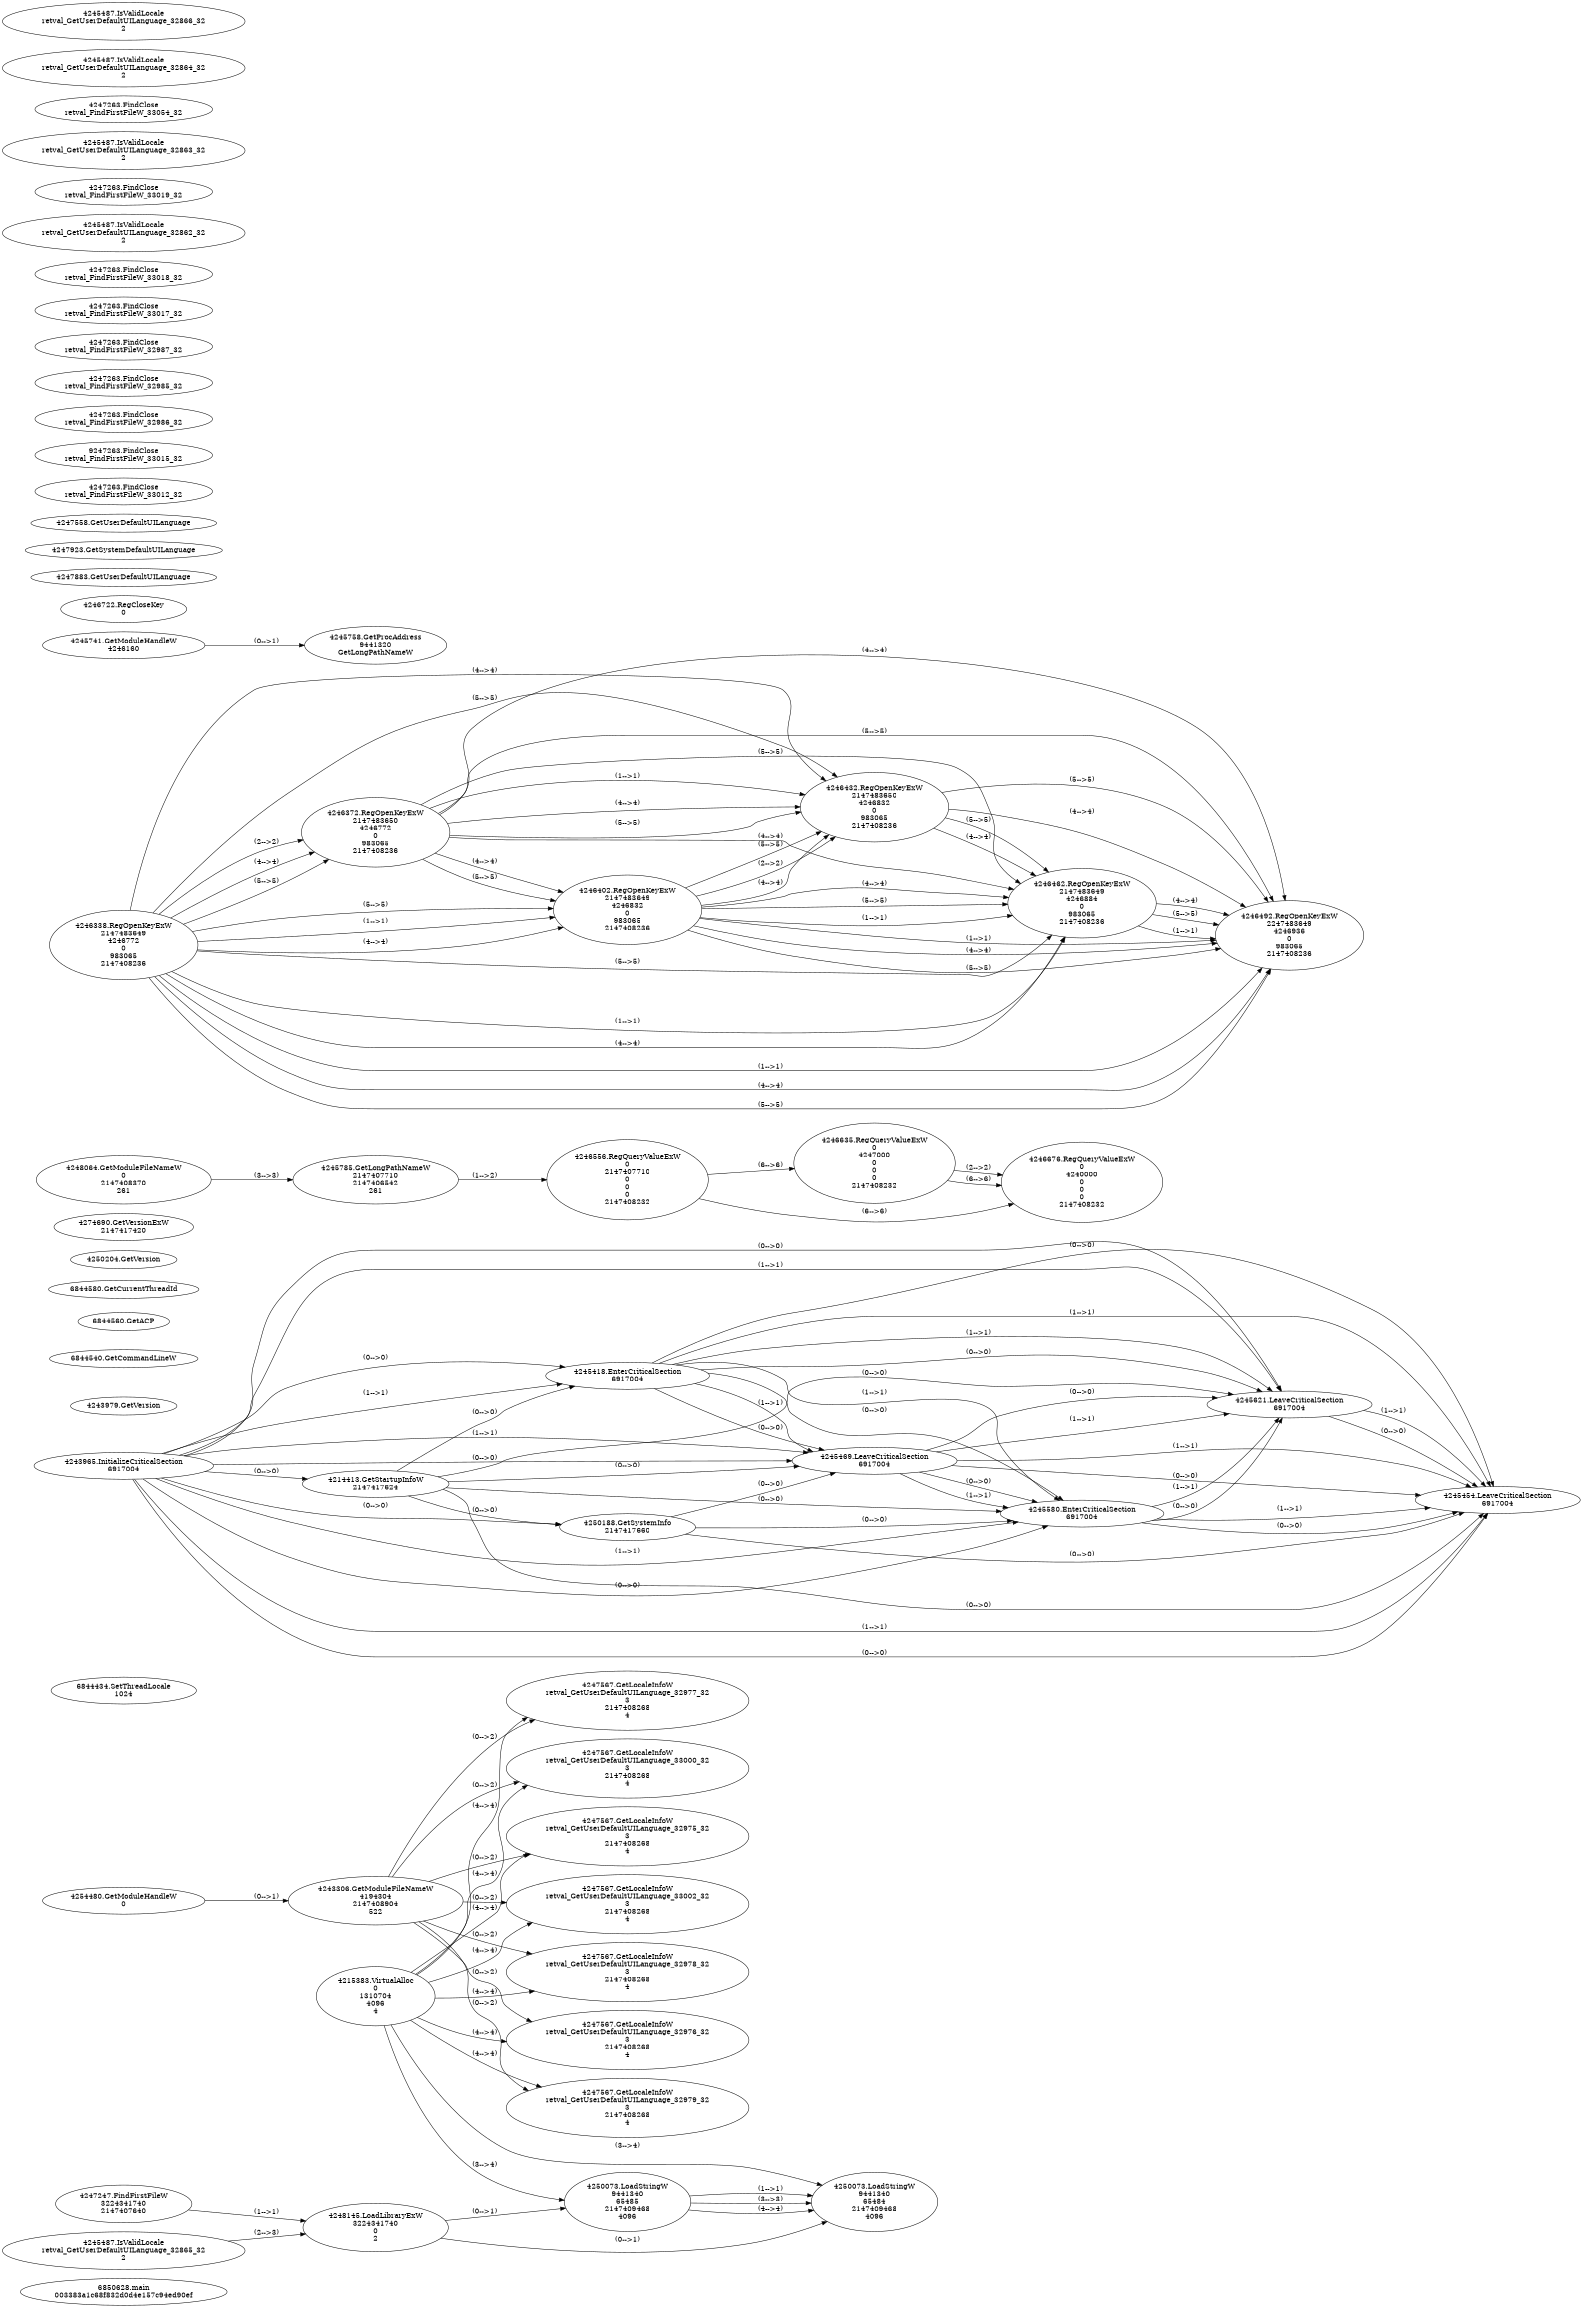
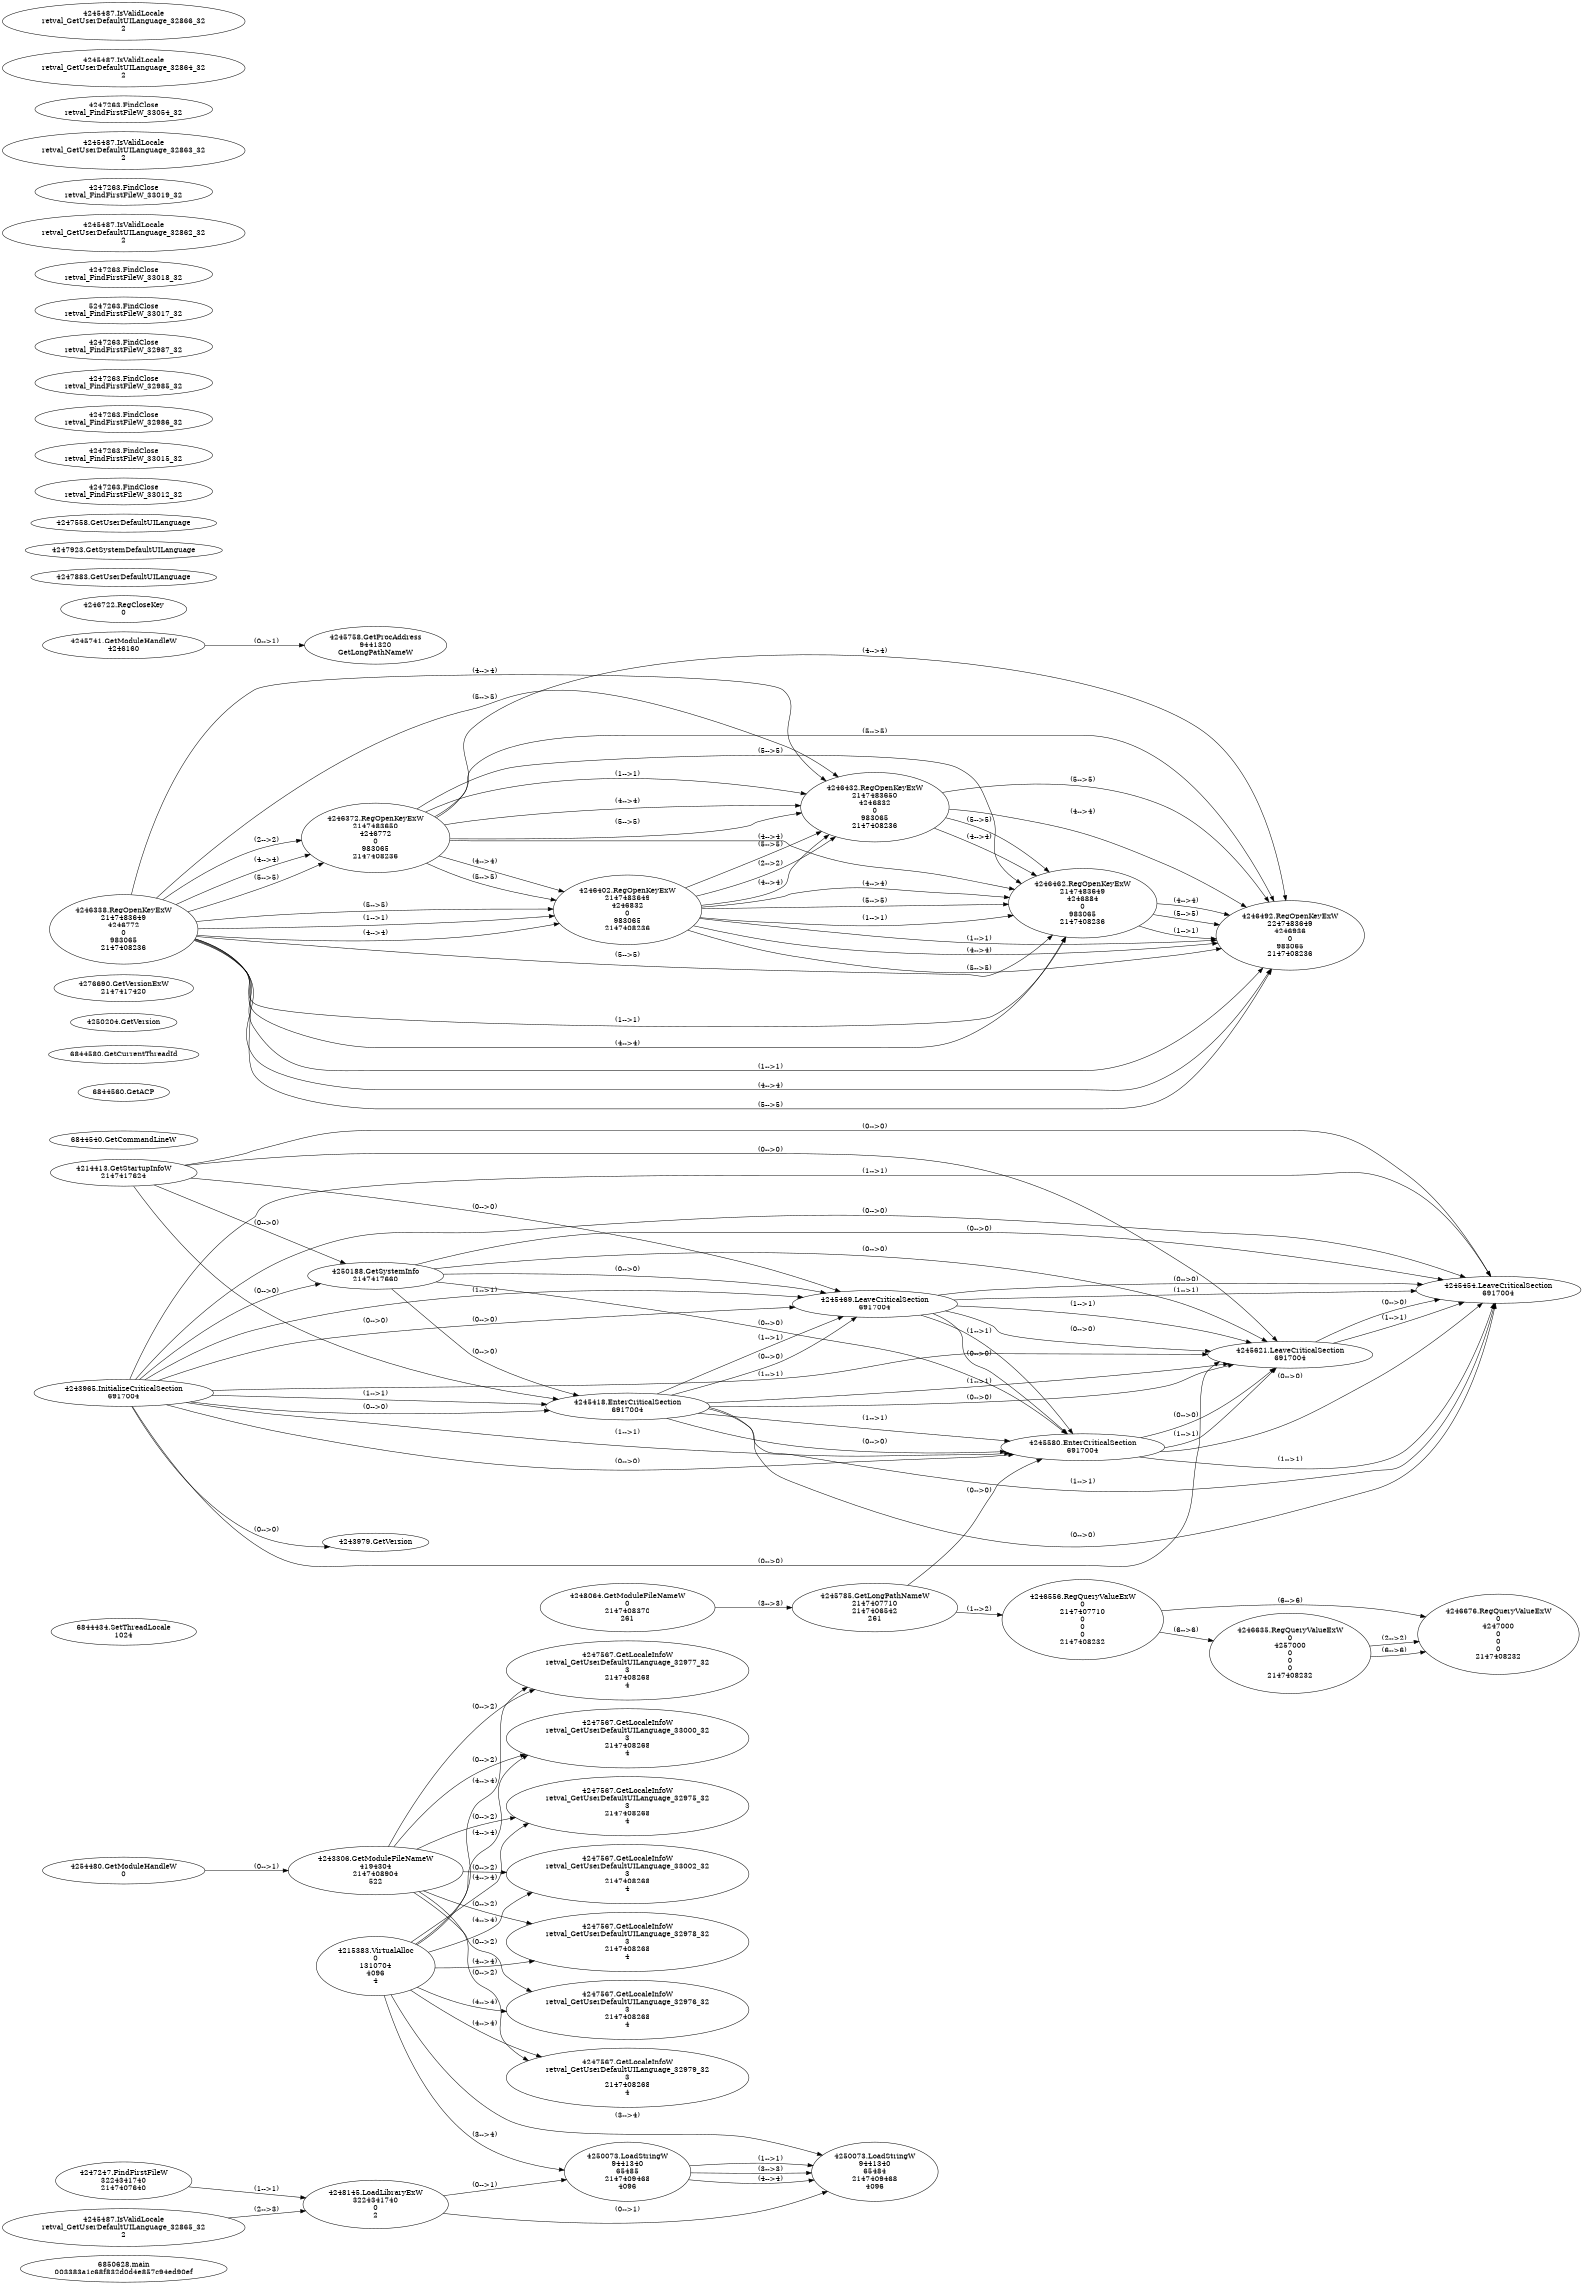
node "4247263.FindClose retval_FindFirstFileW_33017_32": label "4247263.FindClose retval_FindFirstFileW_33017_32" -> "5247263.FindClose retval_FindFirstFileW_33017_32"
node "9247263.FindClose retval_FindFirstFileW_33015_32": label "9247263.FindClose retval_FindFirstFileW_33015_32" -> "4247263.FindClose retval_FindFirstFileW_33015_32"
node "4246635.RegQueryValueExW 0 4247000 0 0 0 2147408232": label "4246635.RegQueryValueExW 0 4247000 0 0 0 2147408232" -> "4246635.RegQueryValueExW 0 4257000 0 0 0 2147408232"
node "4246676.RegQueryValueExW 0 4240000 0 0 0 2147408232": label "4246676.RegQueryValueExW 0 4240000 0 0 0 2147408232" -> "4246676.RegQueryValueExW 0 4247000 0 0 0 2147408232"
node "4274690.GetVersionExW 2147417420": label "4274690.GetVersionExW 2147417420" -> "4276690.GetVersionExW 2147417420"
edge "4250188.GetSystemInfo 2147417660" -> "4245621.LeaveCriticalSection 6917004": added, label "(0-->0)"
edge "4250188.GetSystemInfo 2147417660" -> "4245418.EnterCriticalSection 6917004": added, label "(0-->0)"
edge "4243965.InitializeCriticalSection 6917004" -> "4214413.GetStartupInfoW 2147417624": now "4243965.InitializeCriticalSection 6917004" -> "4243979.GetVersion"
edge "4214413.GetStartupInfoW 2147417624" -> "4245580.EnterCriticalSection 6917004": now "4245785.GetLongPathNameW 2147407710 2147406542 261" -> "4245580.EnterCriticalSection 6917004"
node "6850628.main 003383a1c68f832d0d4e157c94ed90ef": label "6850628.main 003383a1c68f832d0d4e157c94ed90ef" -> "6850628.main 003383a1c68f832d0d4e857c94ed90ef"
